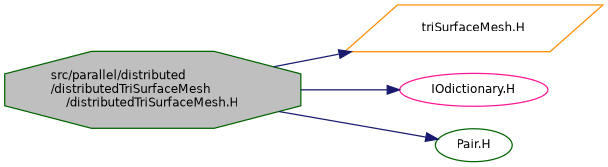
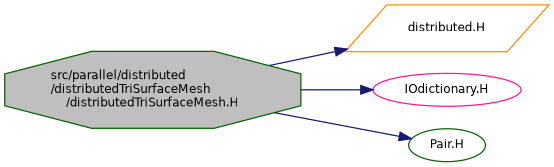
node "triSurfaceMesh.H": label "triSurfaceMesh.H" -> "distributed.H"
